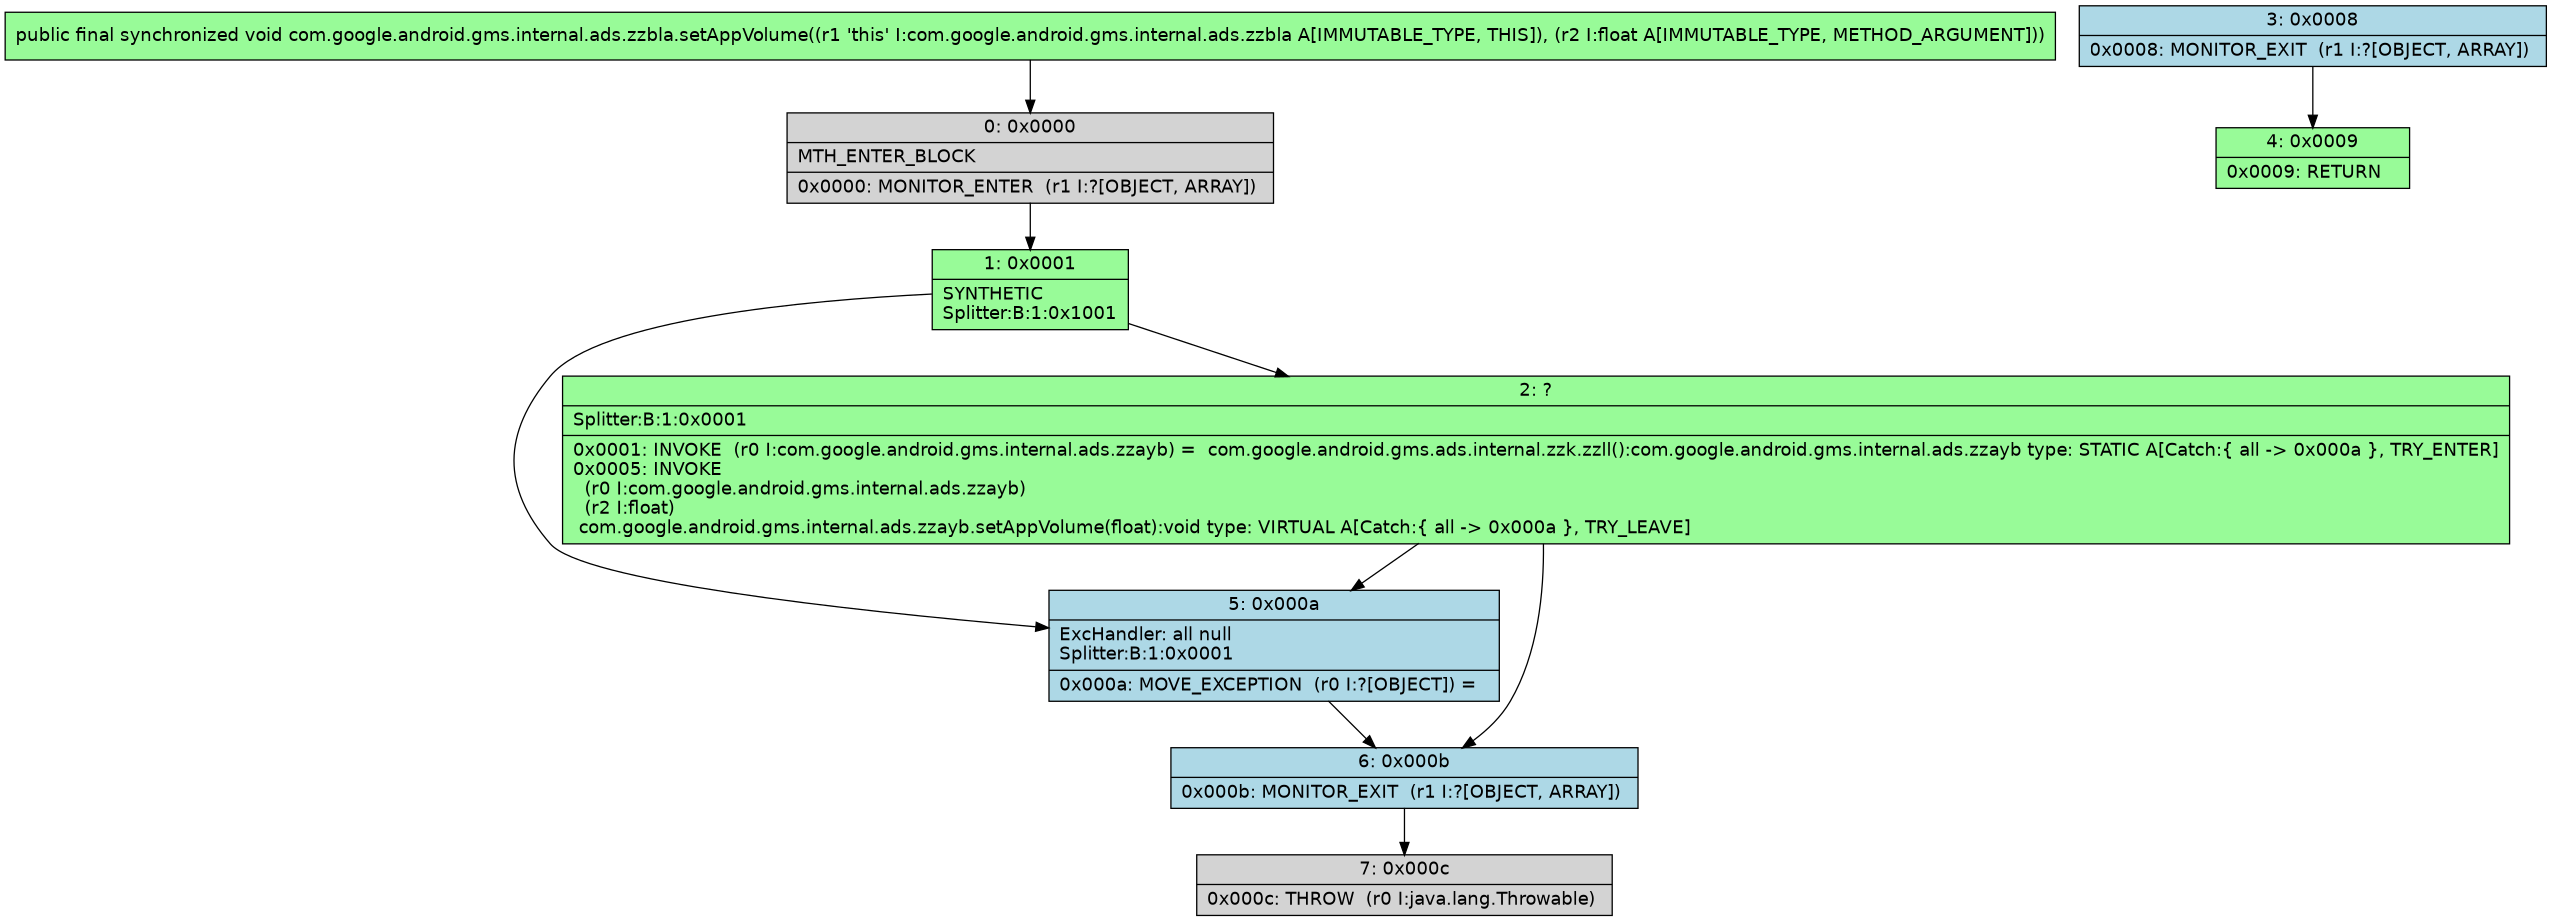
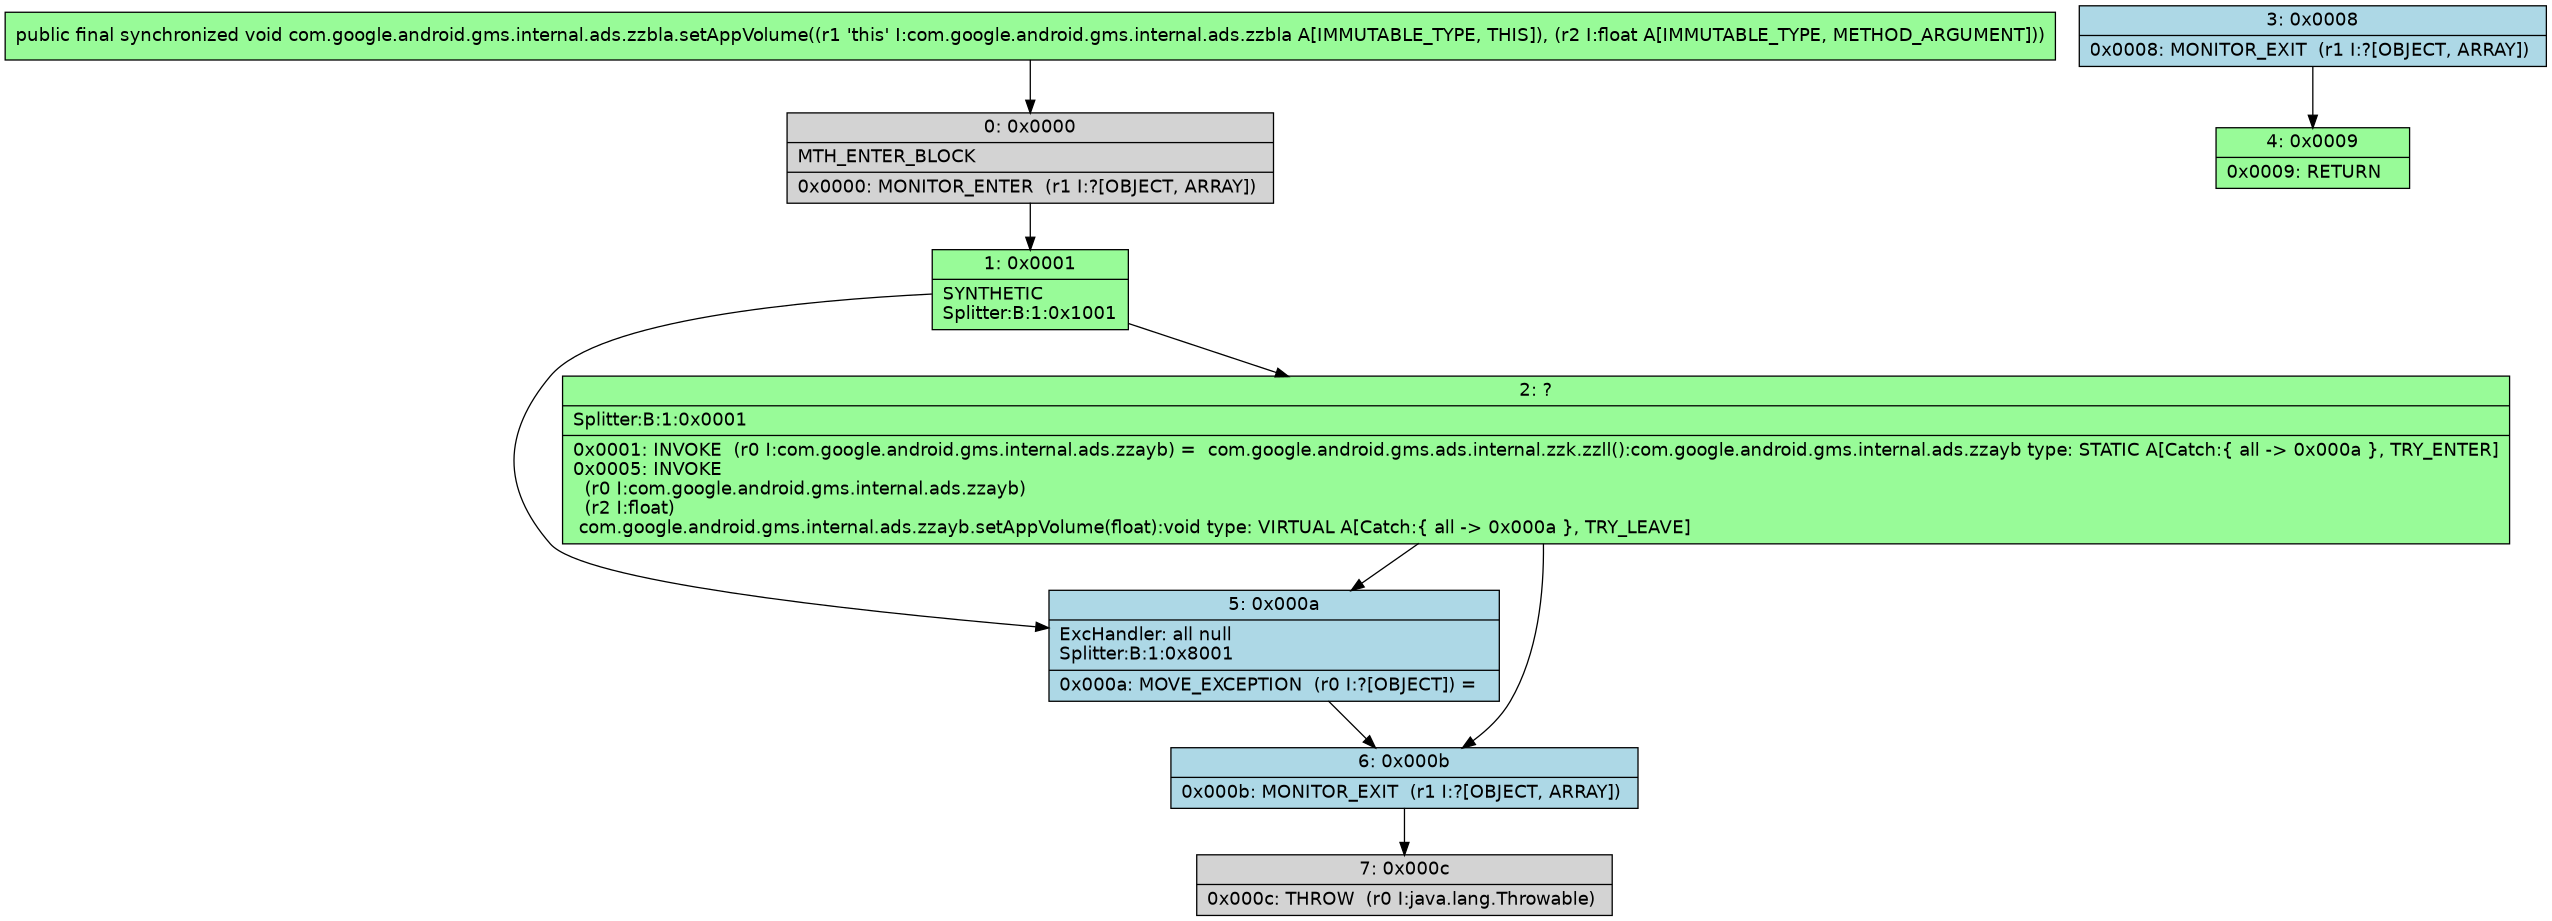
node "5: 0x000a": text "Splitter:B:1:0x0001" -> "Splitter:B:1:0x8001"
